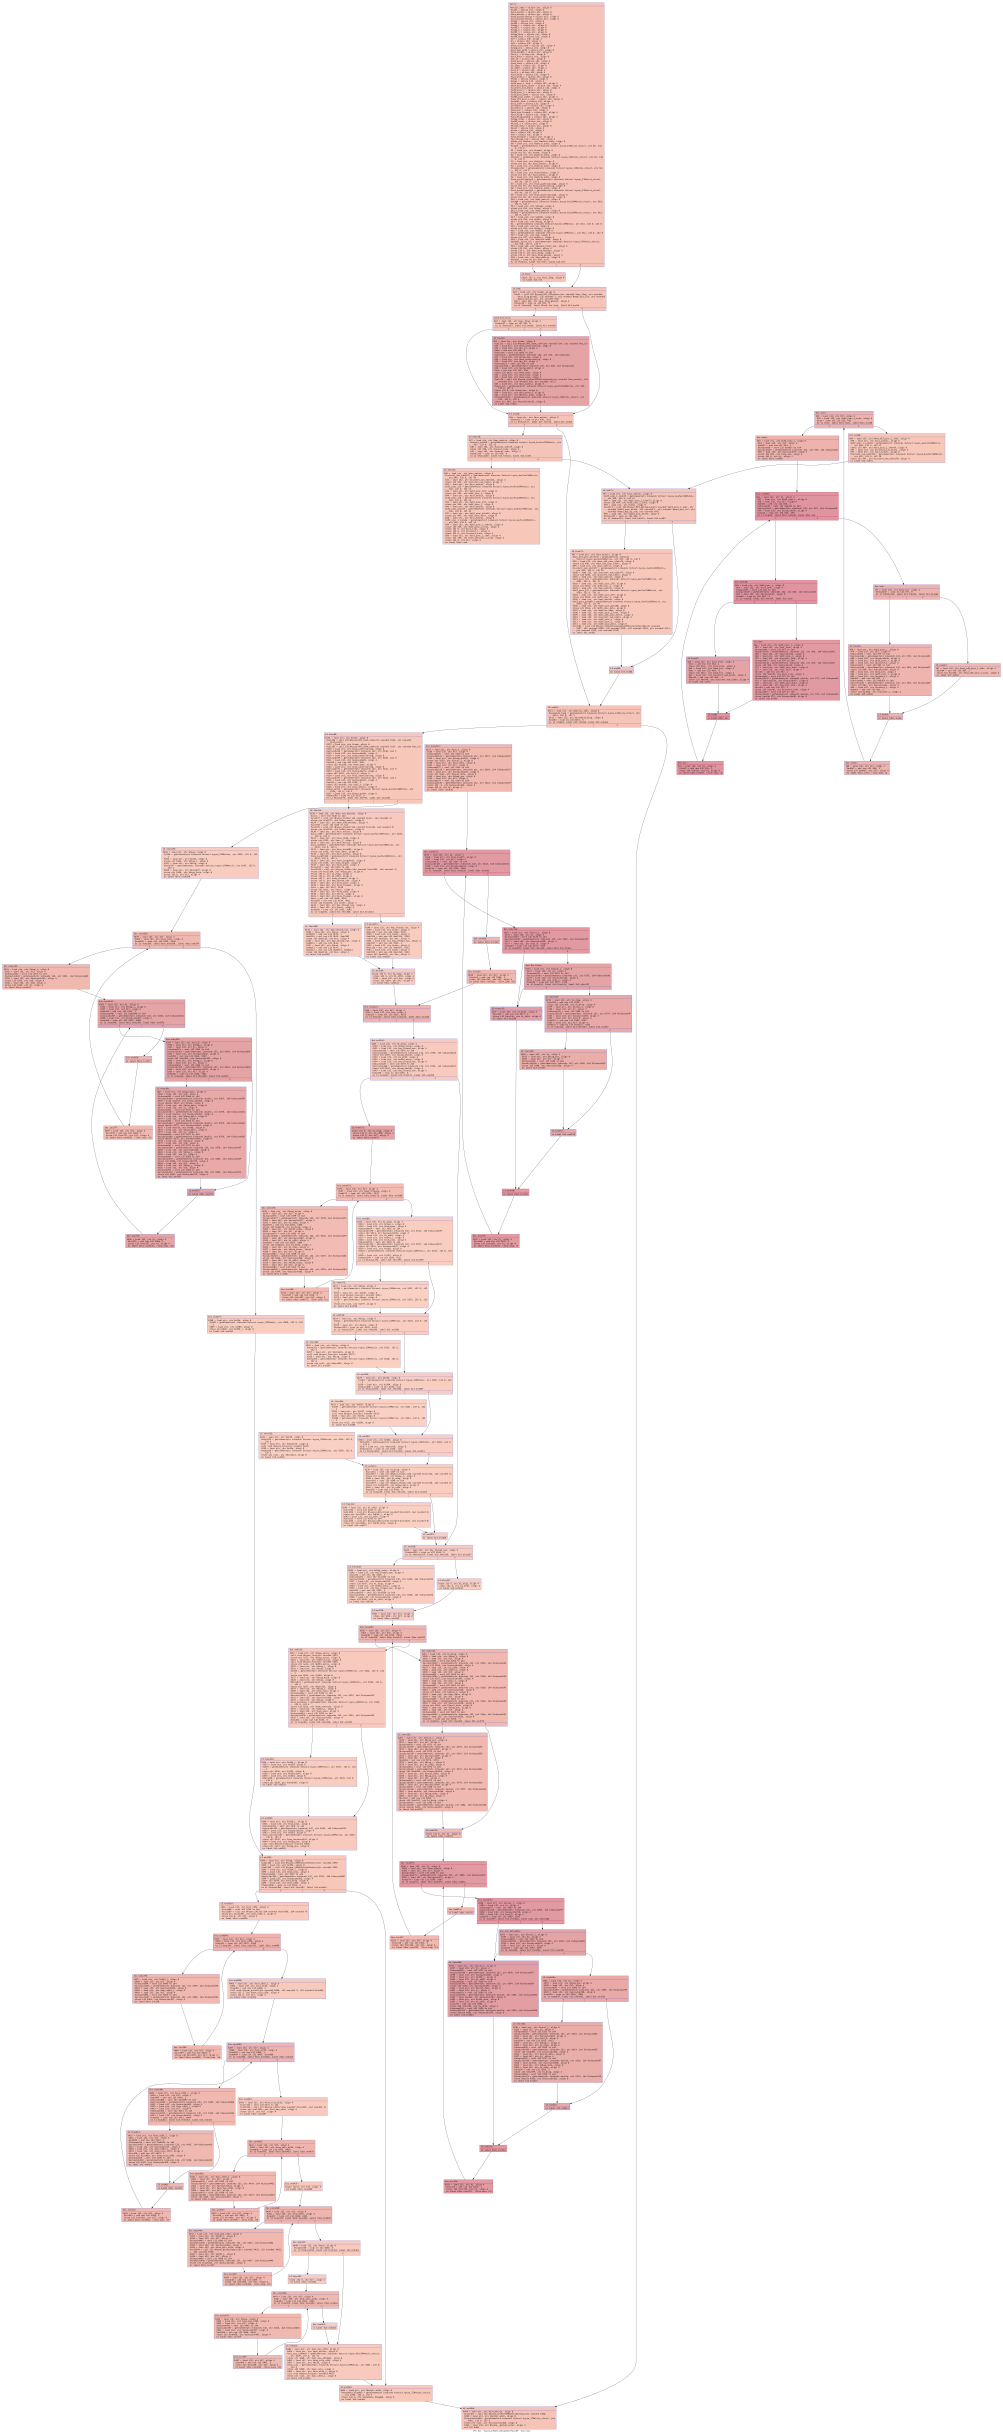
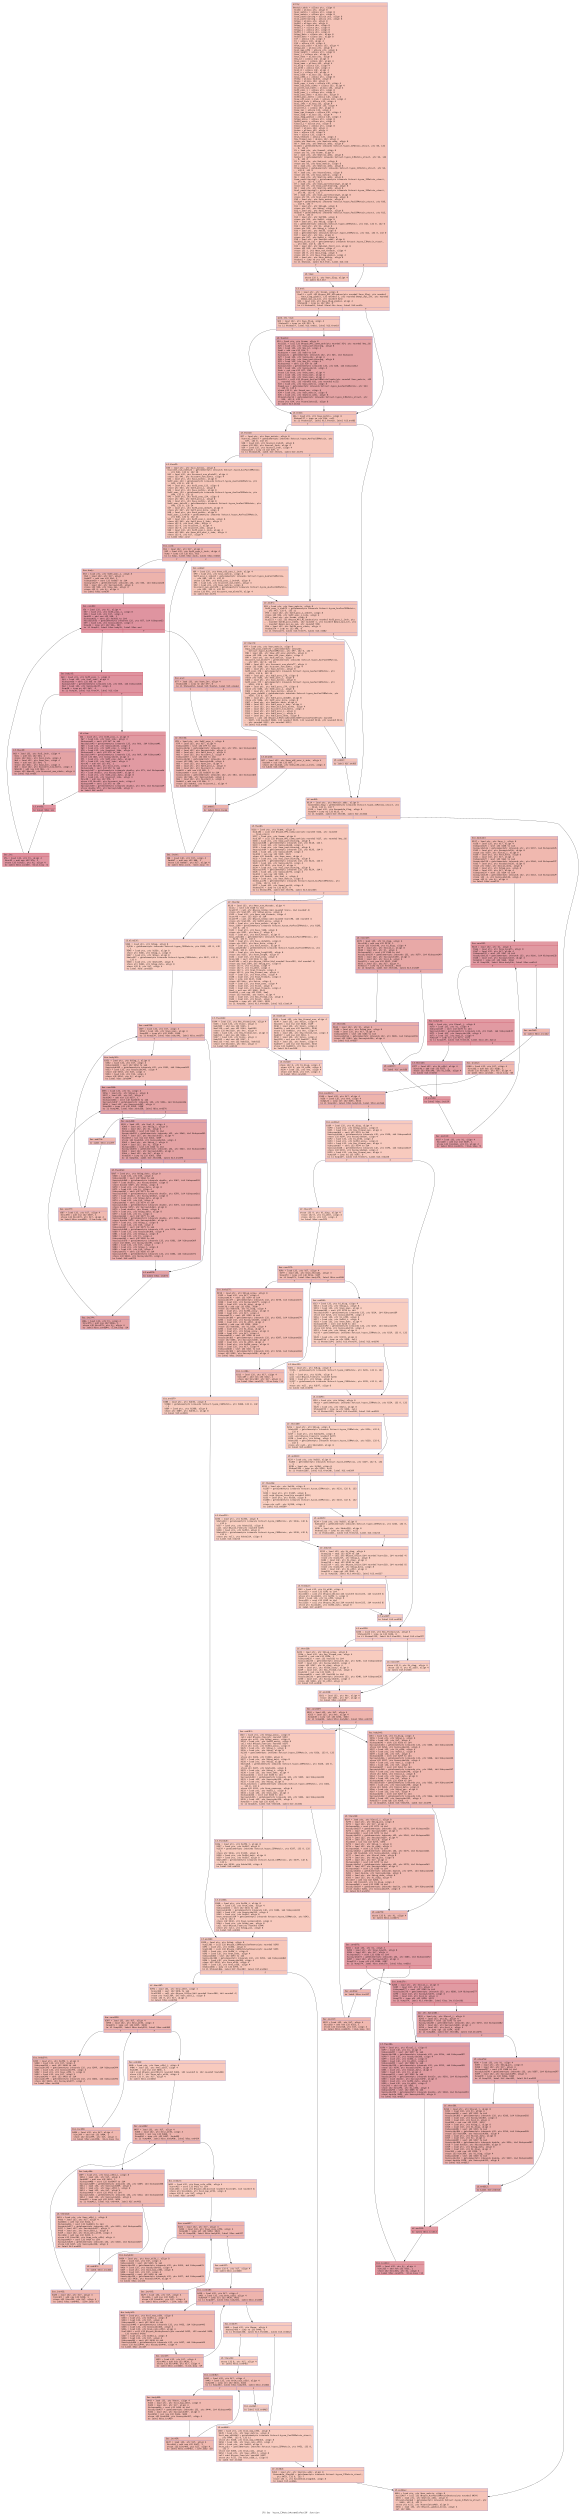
edge "if.then21:" -> "for.cond:": added
node "lor.lhs.false:": removed
node "if.then171:": fillcolor #c32e3170 -> #f2907270
